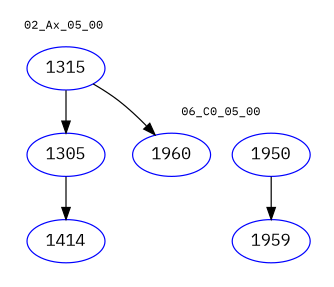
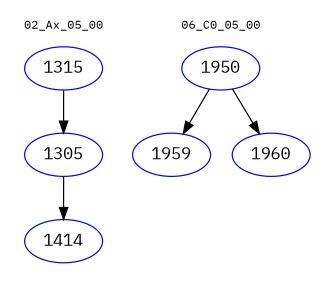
edge "1315" -> "1960": now "1950" -> "1960"
